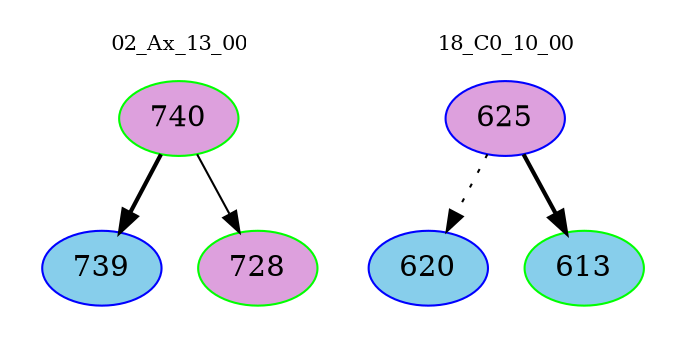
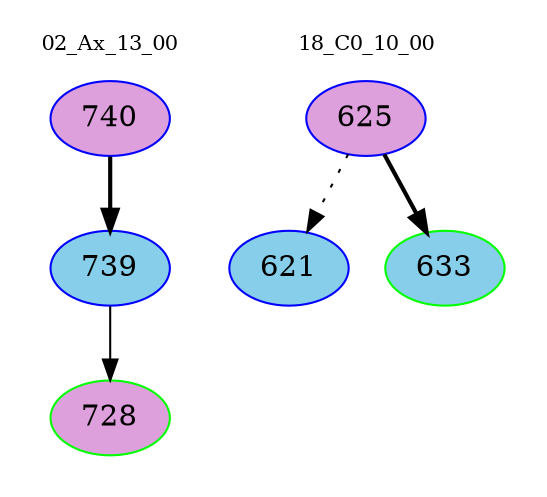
node "740": color green -> blue
edge "740" -> "728": now "739" -> "728"
node "620": label "620" -> "621"
node "613": label "613" -> "633"
